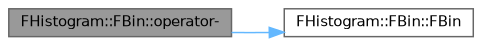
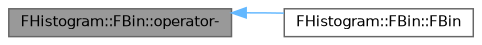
edge "FHistogram::FBin::operator-" -> "FHistogram::FBin::FBin": reversed
